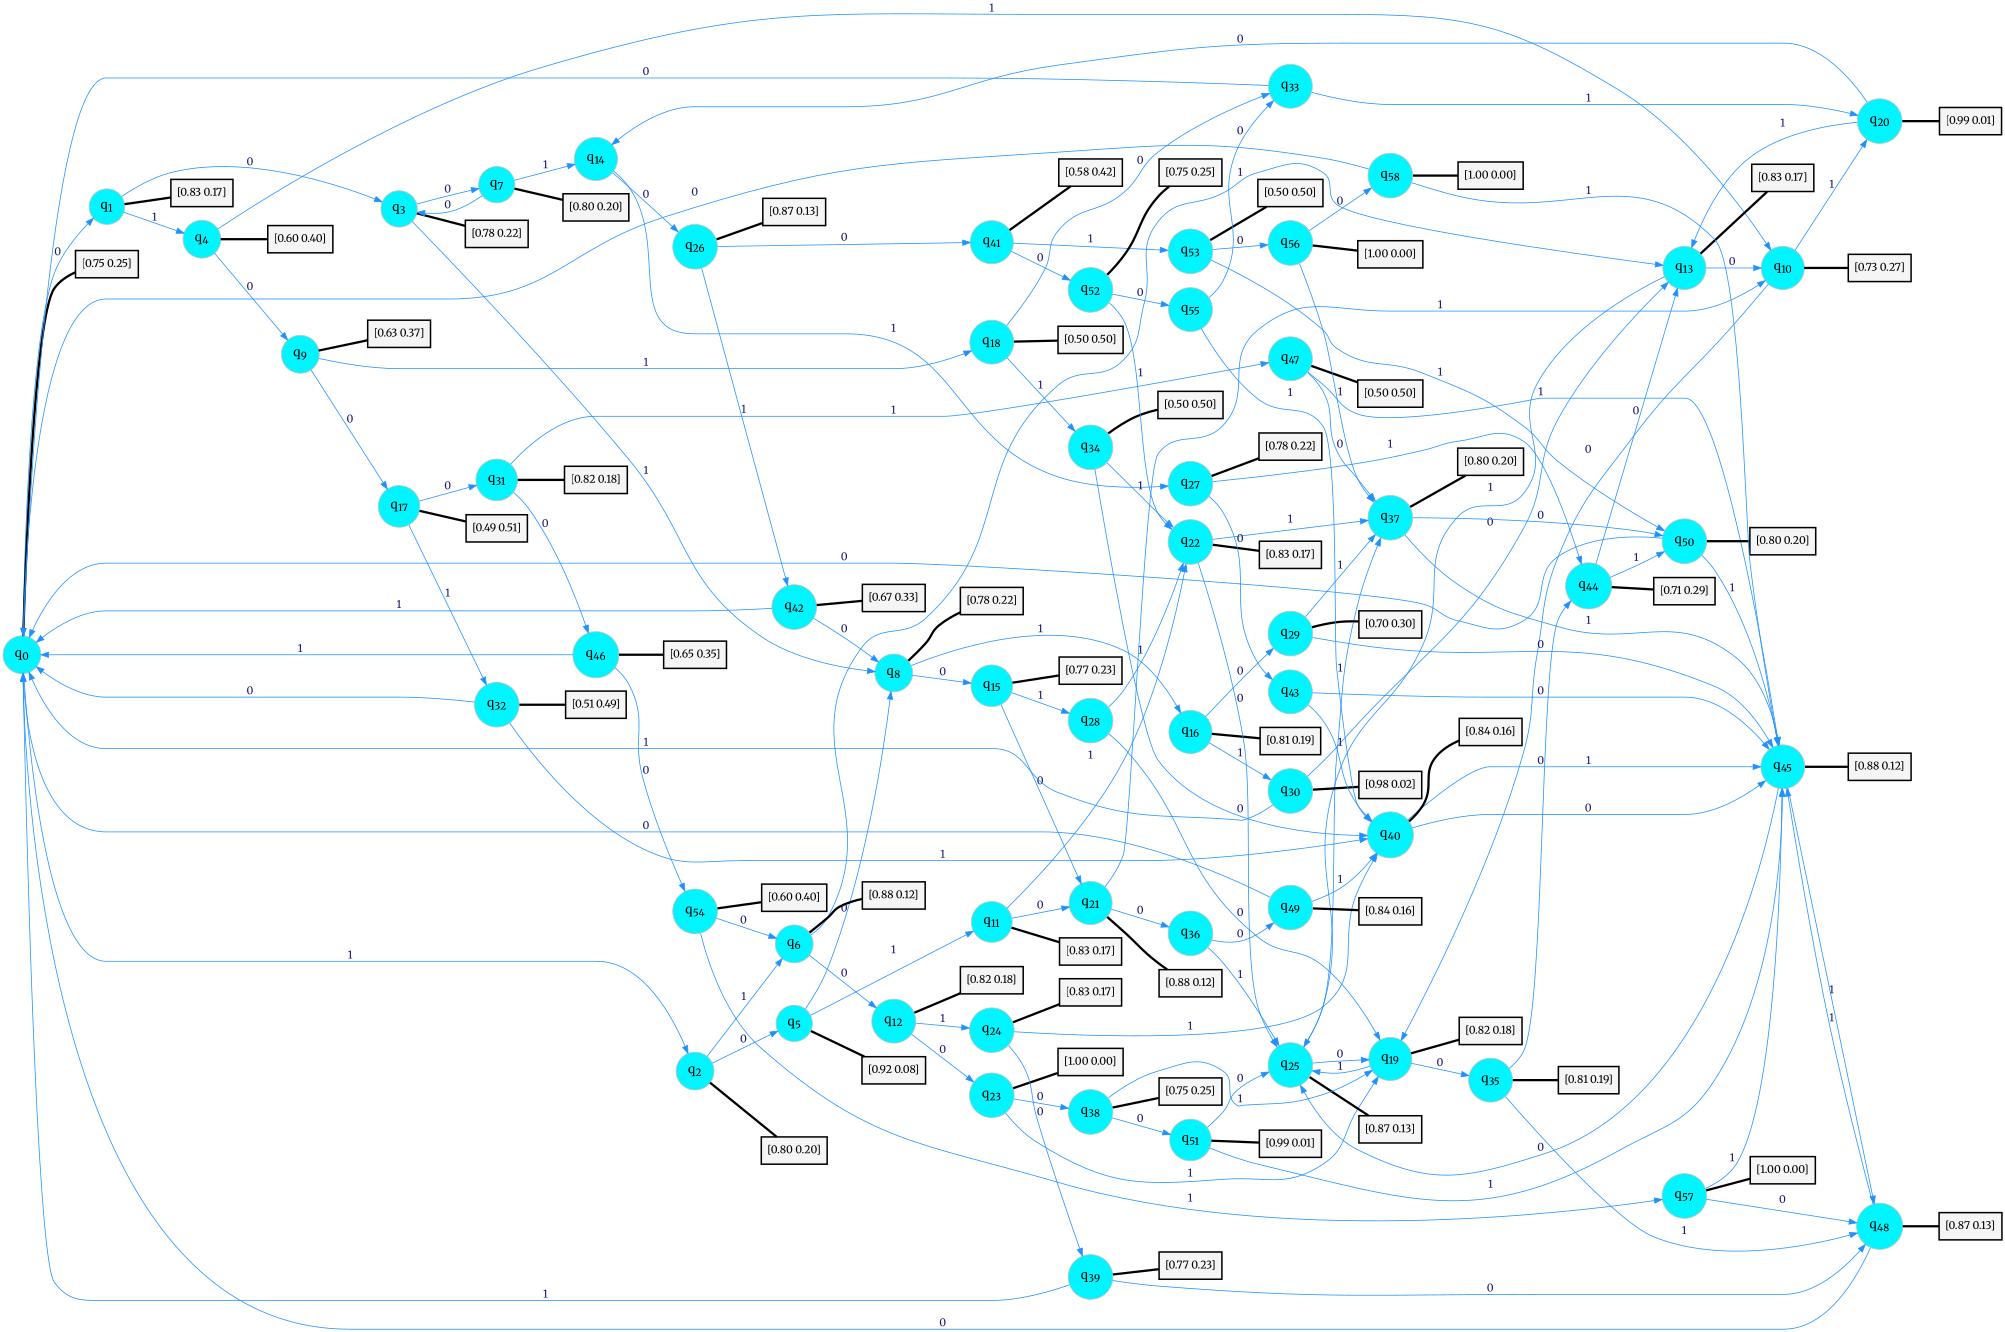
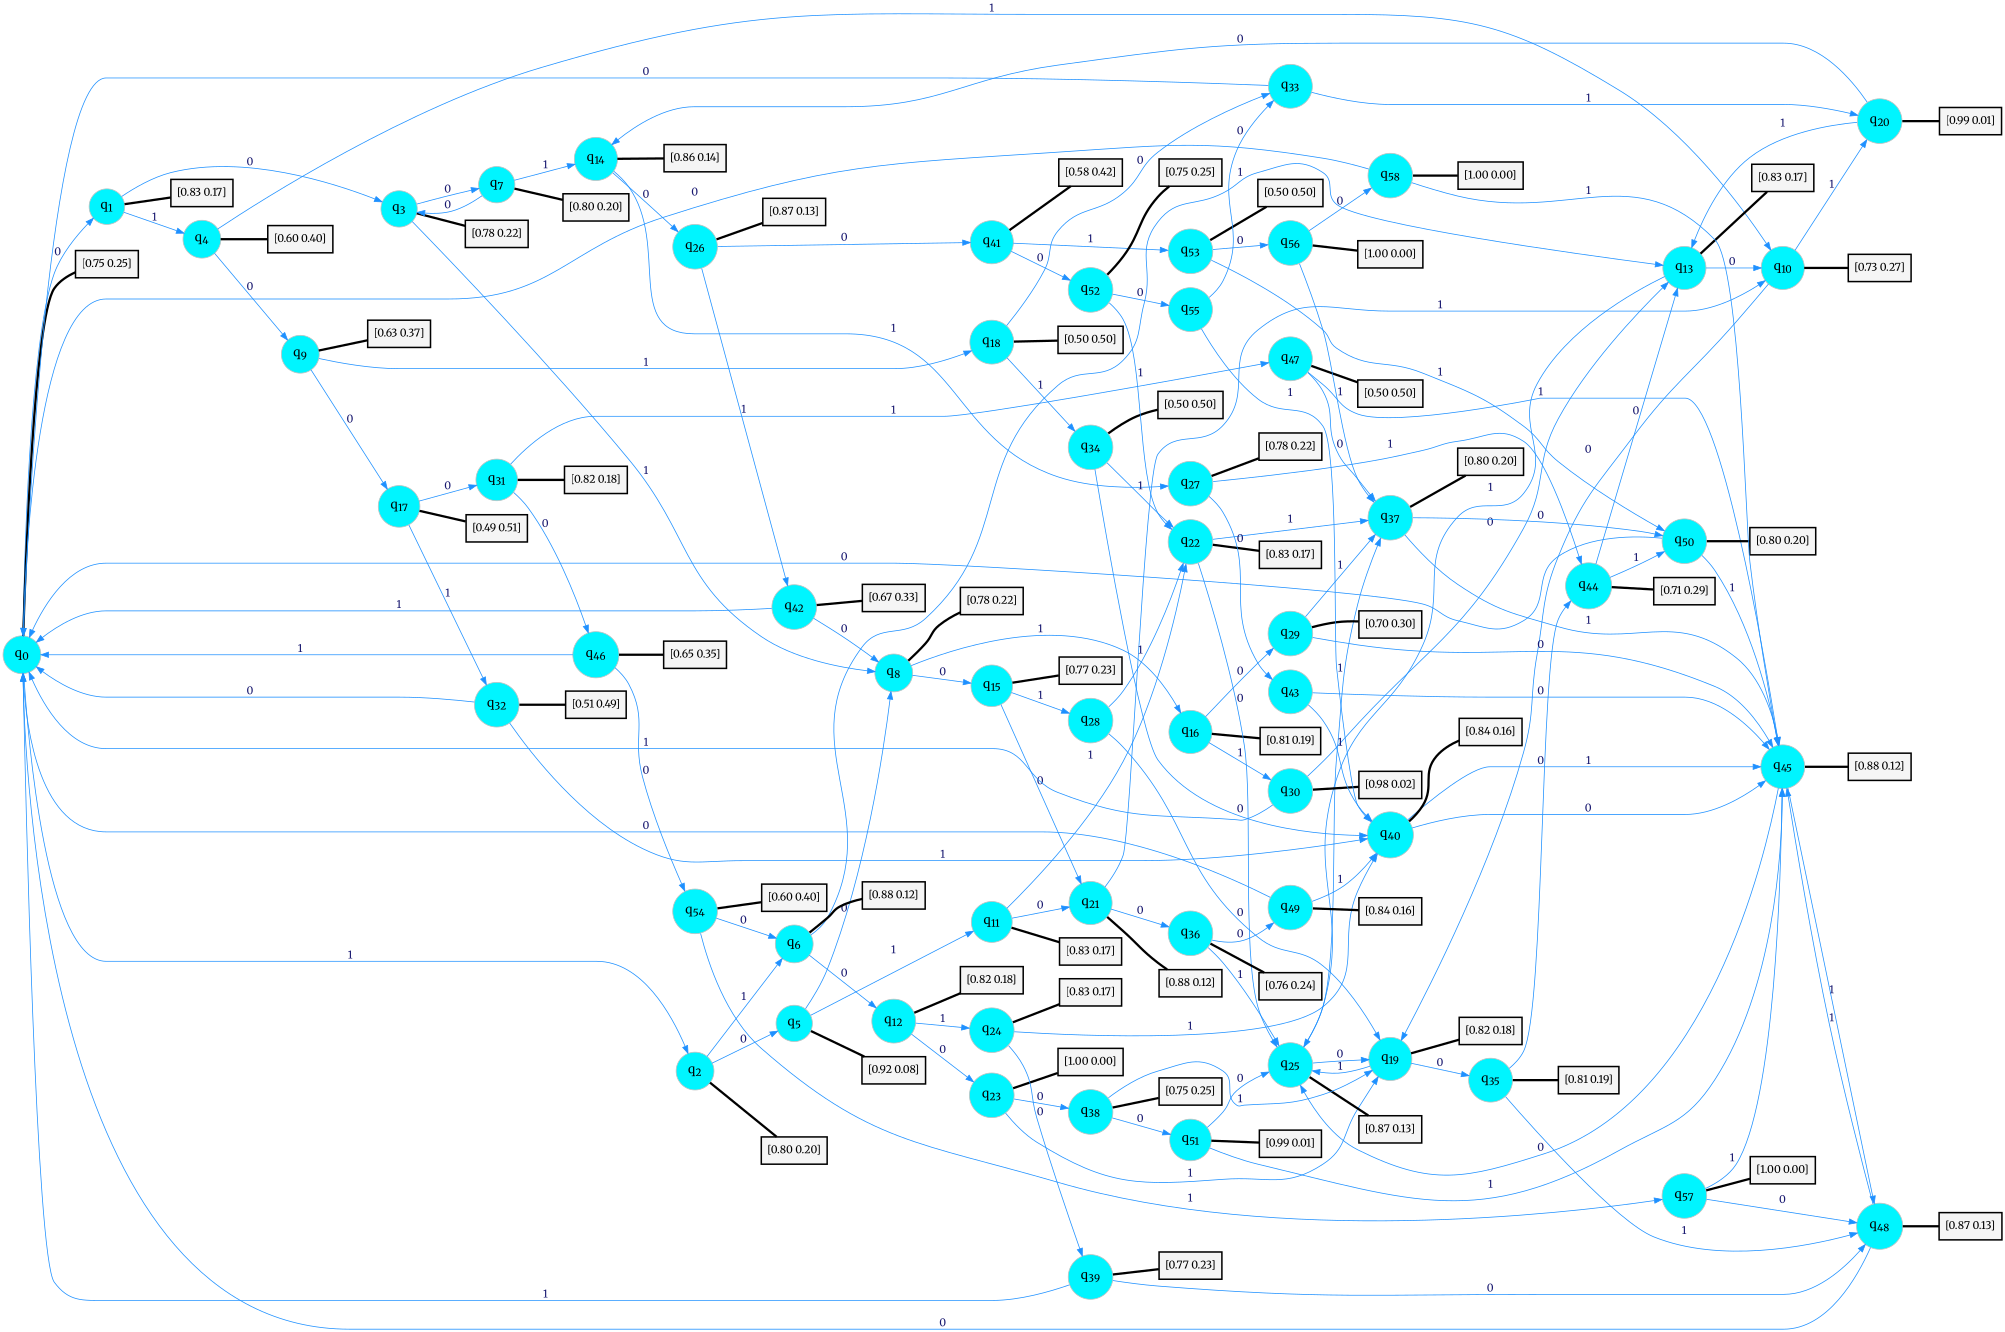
node "[0.86 0.14]": added
node "[0.76 0.24]": added
